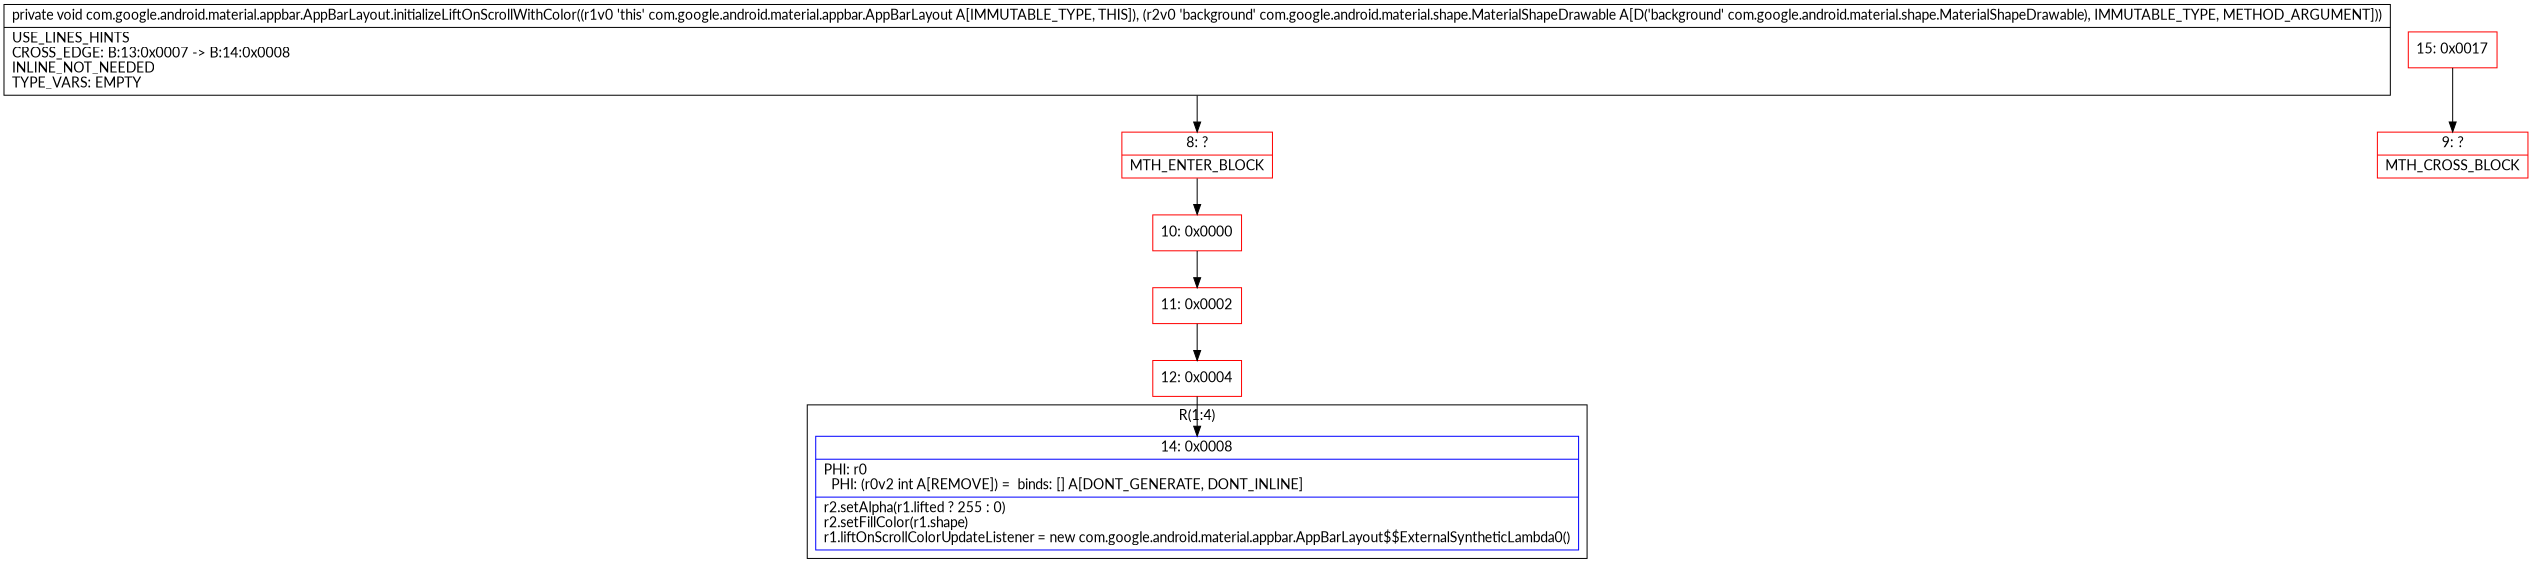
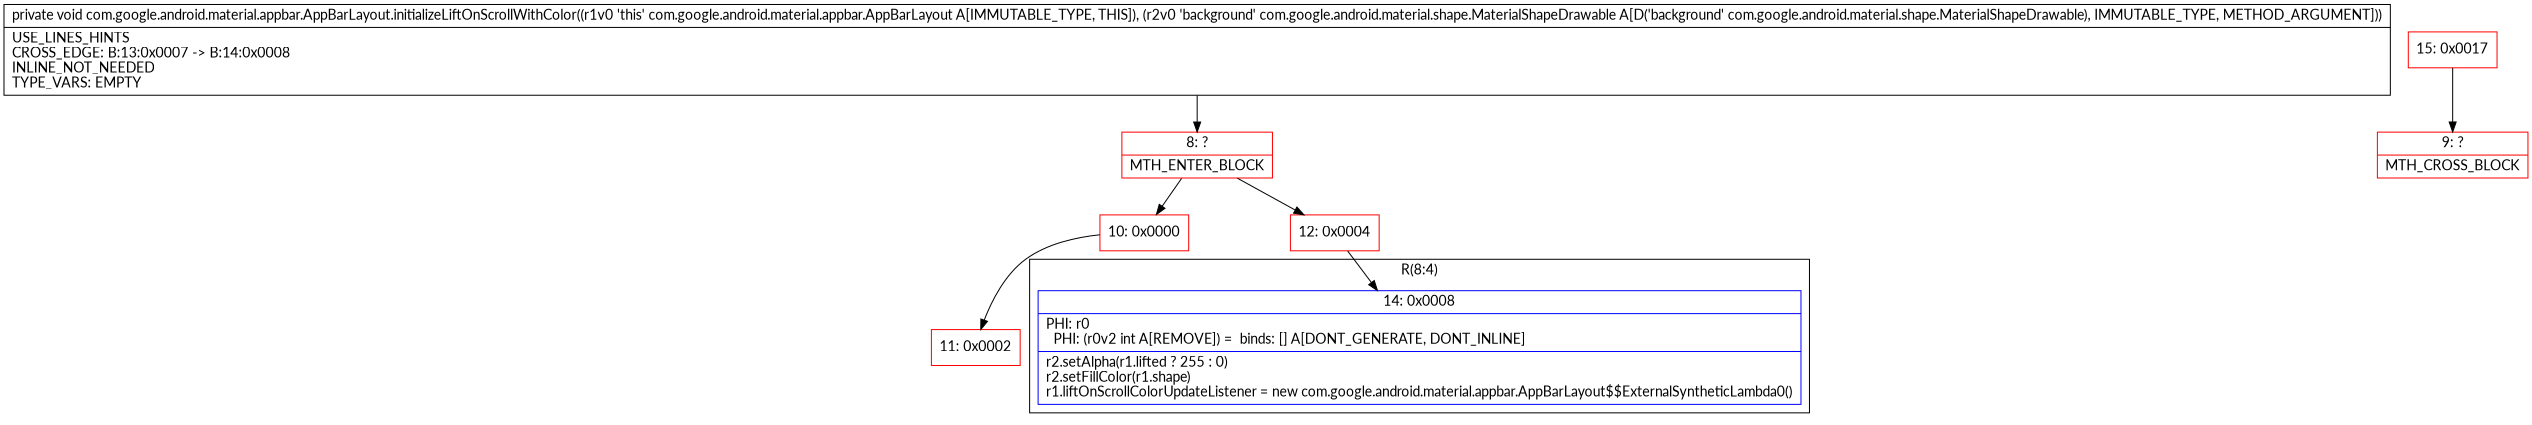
edge "11: 0x0002" -> "12: 0x0004": now "8: ?" -> "12: 0x0004"
cluster "R(1:4)": label "R(1:4)" -> "R(8:4)"
